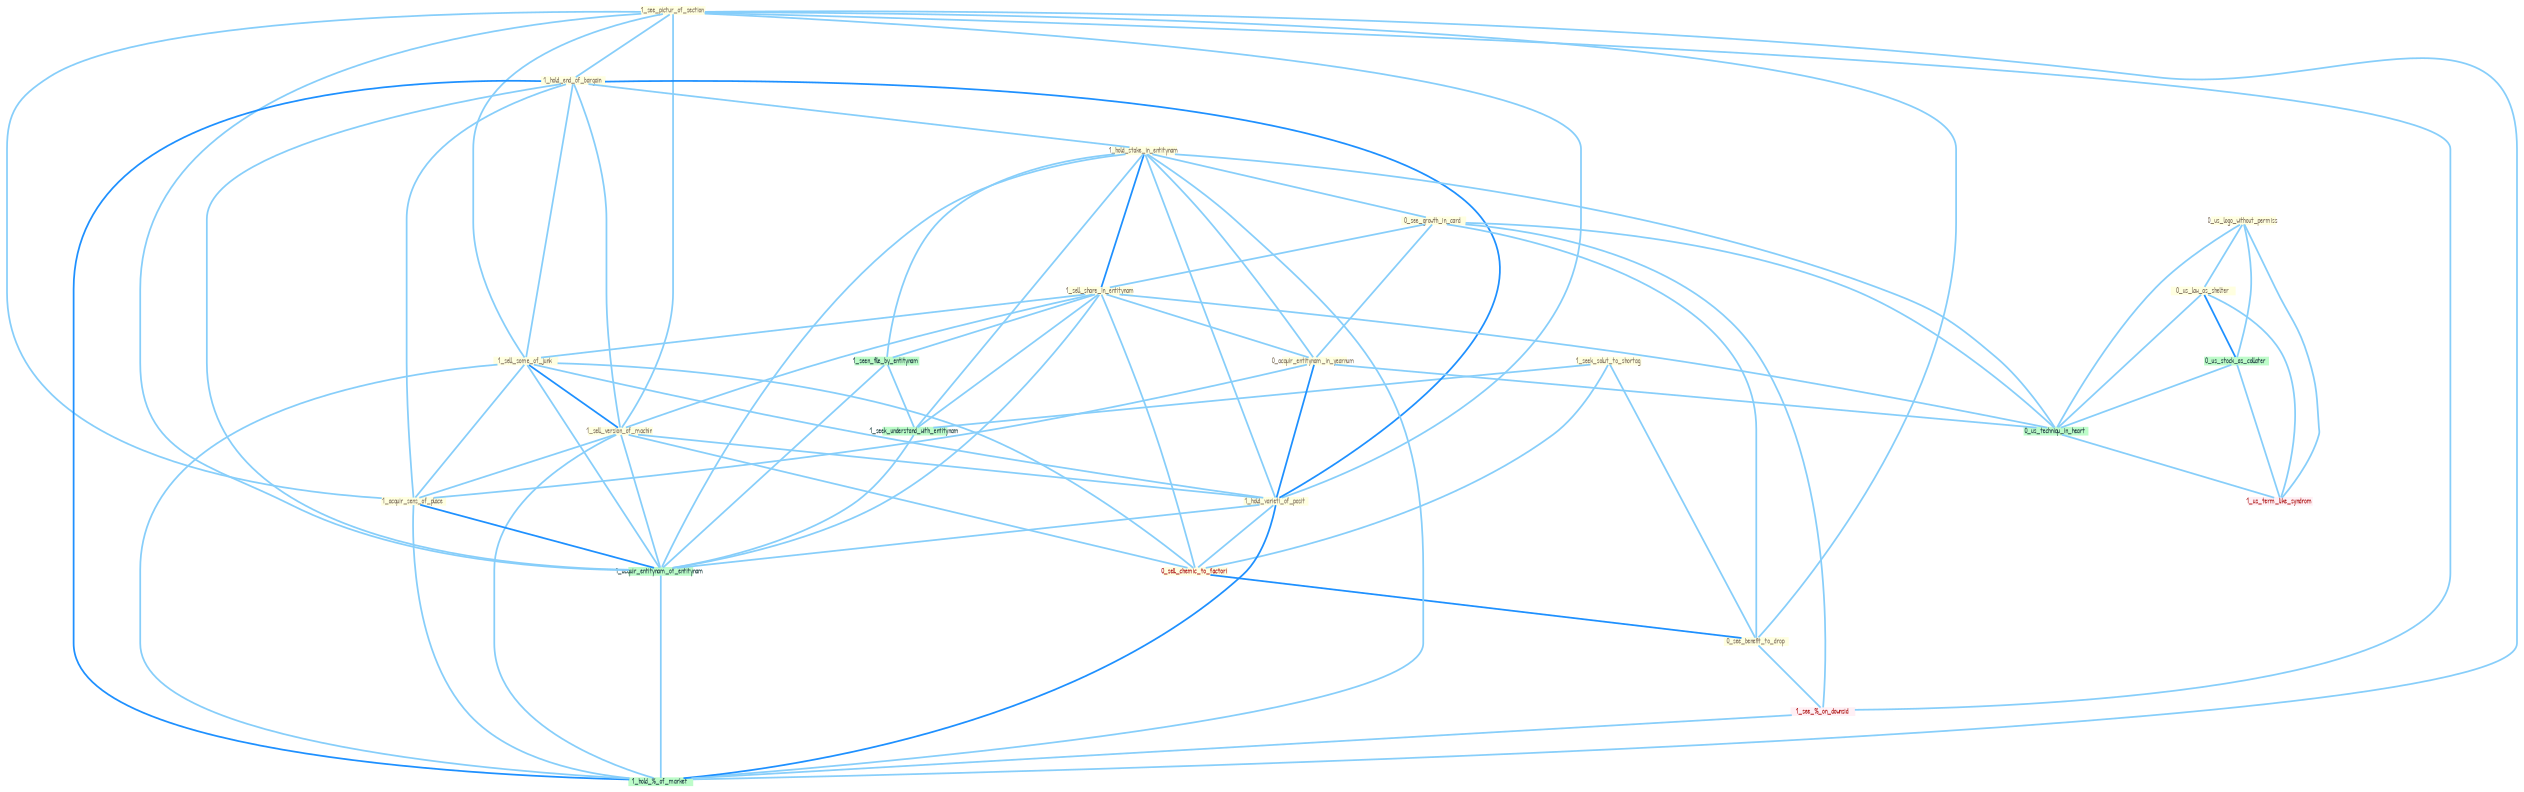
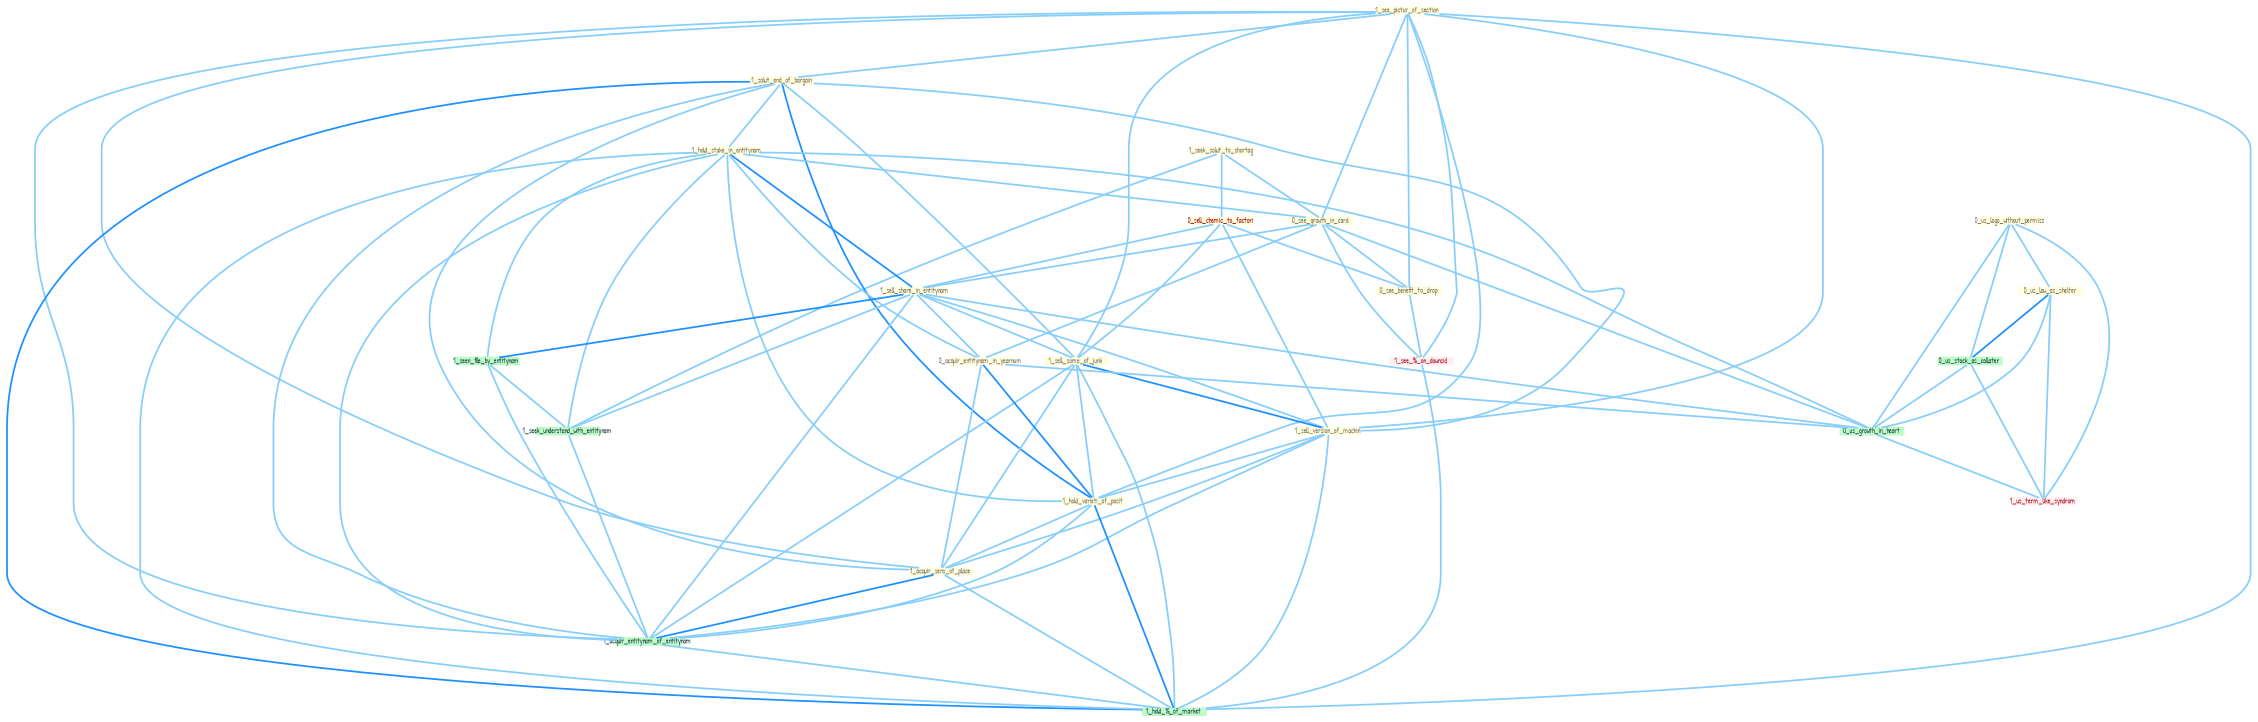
node "1_hold_end_of_bargain": label "1_hold_end_of_bargain" -> "1_solut_end_of_bargain"
edge "1_see_pictur_of_section" -- "0_see_growth_in_card": added
edge "1_sell_share_in_entitynam" -- "1_seen_file_by_entitynam": color #87cefa -> #1e90ff
node "0_us_techniqu_in_heart": label "0_us_techniqu_in_heart" -> "0_us_growth_in_heart"
edge "1_seek_solut_to_shortag" -- "0_see_benefit_to_drop": now "1_seek_solut_to_shortag" -- "0_see_growth_in_card"
edge "1_hold_varieti_of_posit" -- "0_sell_chemic_to_factori": now "1_hold_varieti_of_posit" -- "1_acquir_sens_of_place"
edge "0_sell_chemic_to_factori" -- "0_see_benefit_to_drop": color #1e90ff -> #87cefa
